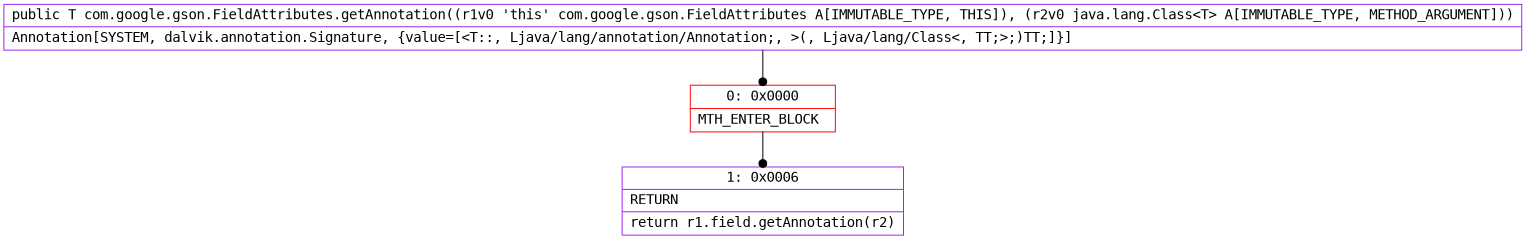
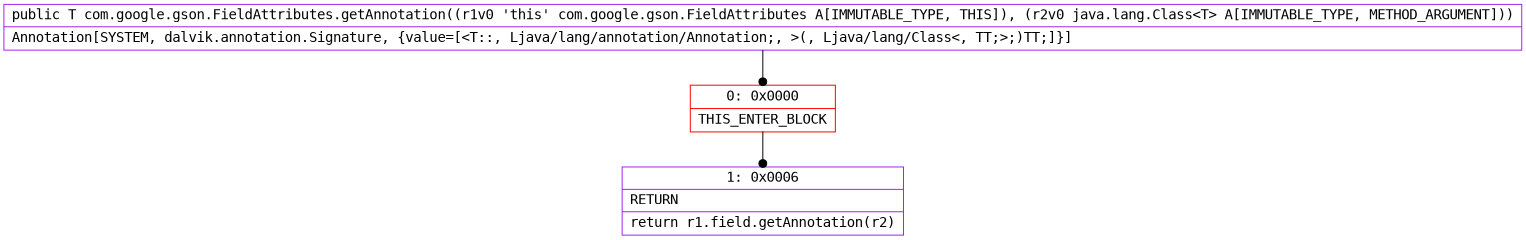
node "0: 0x0000": text "MTH_ENTER_BLOCK" -> "THIS_ENTER_BLOCK"
